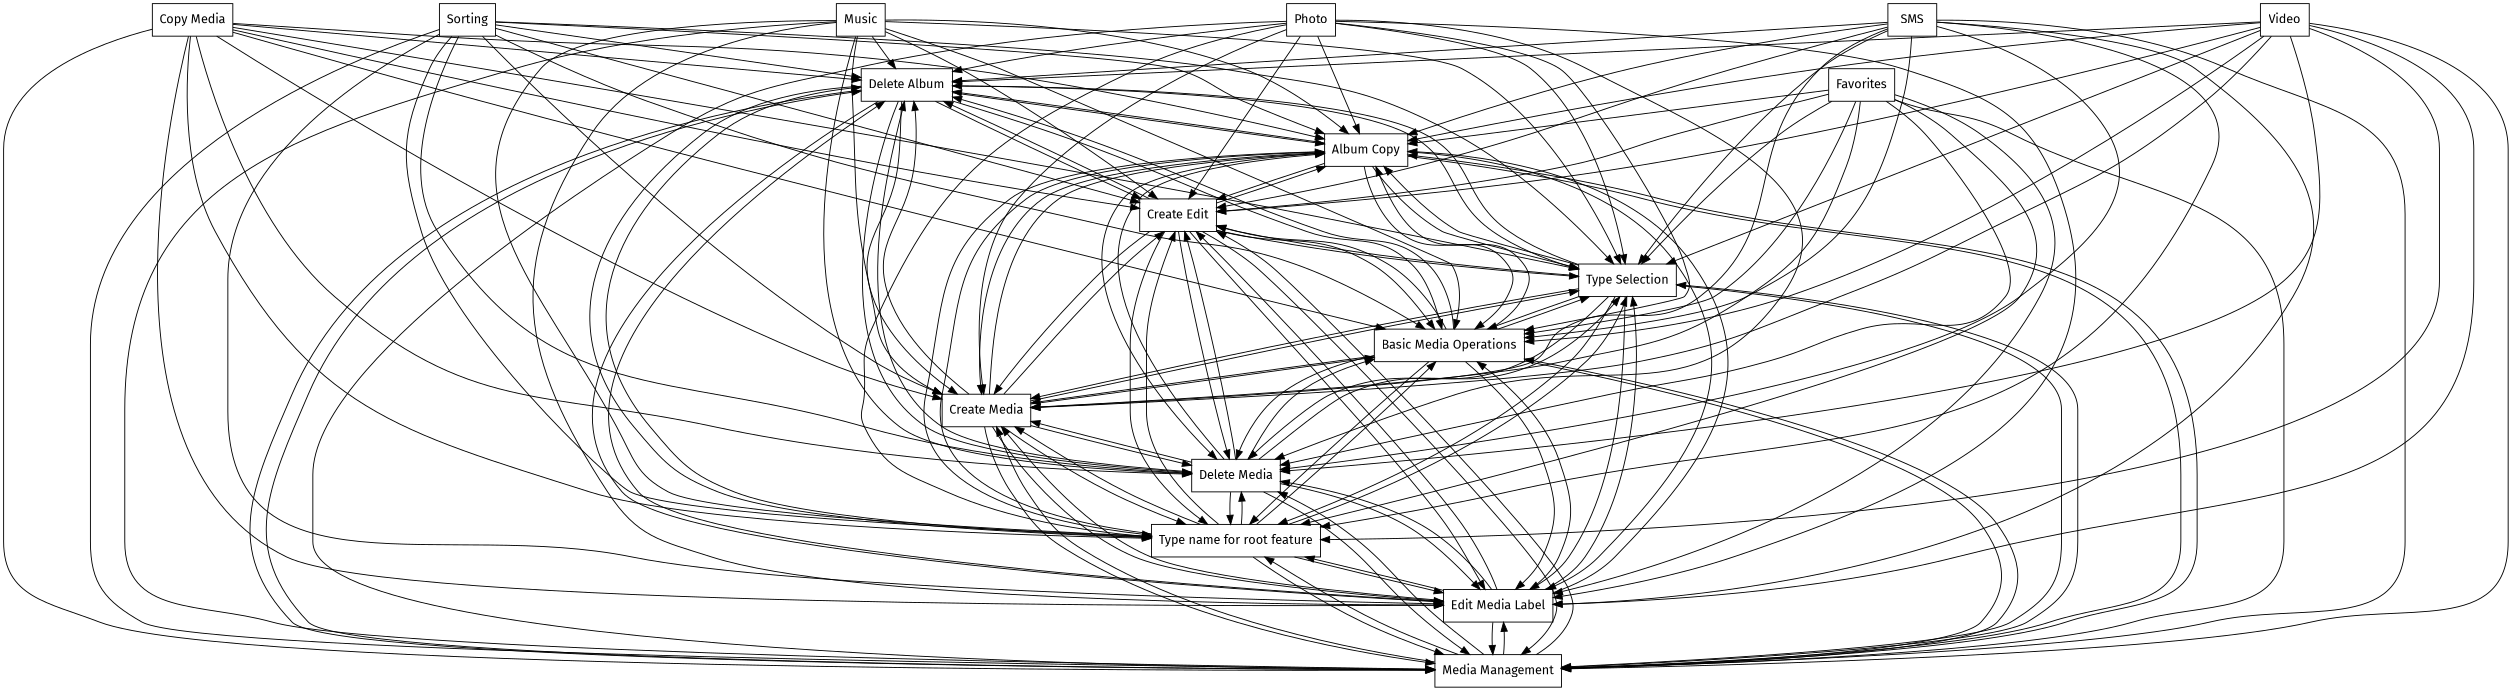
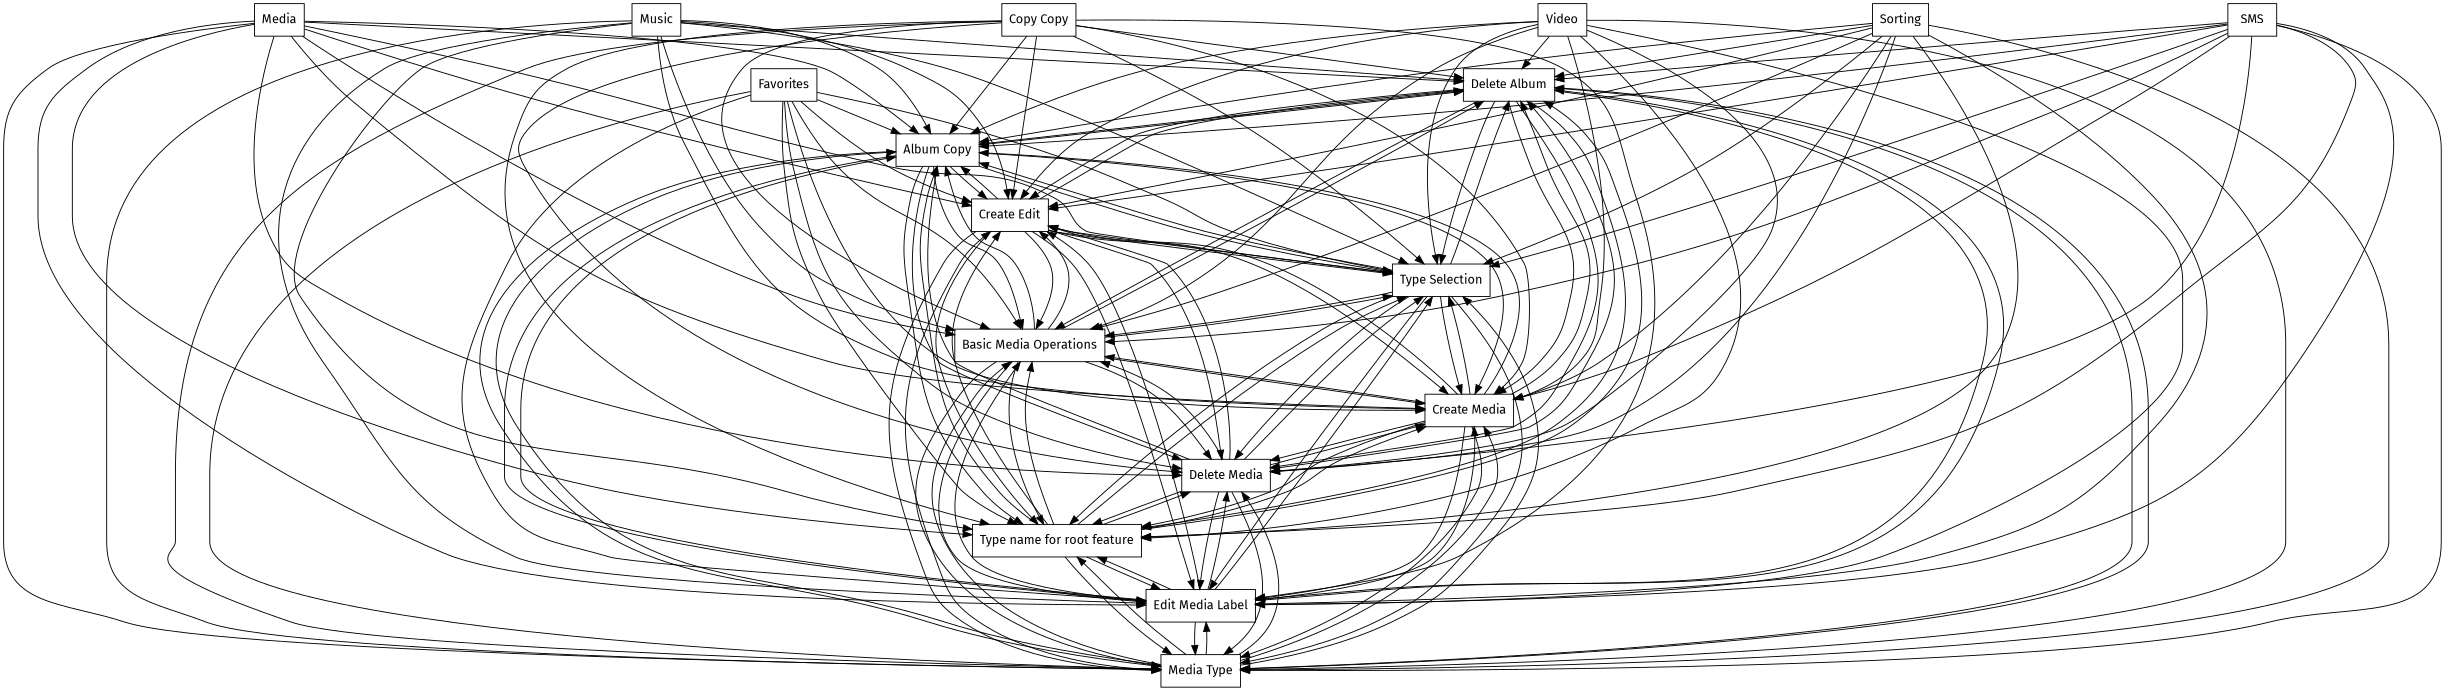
node "Copy Media": label "Copy Media" -> "Copy Copy"
node "Photo": label "Photo" -> "Media"
edge "Music" -> "Delete Media": removed
node "Media Management": label "Media Management" -> "Media Type"
